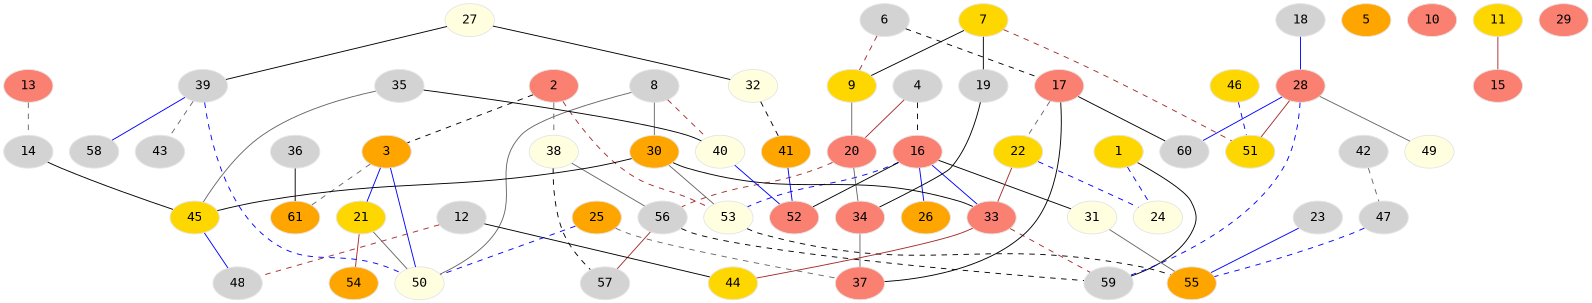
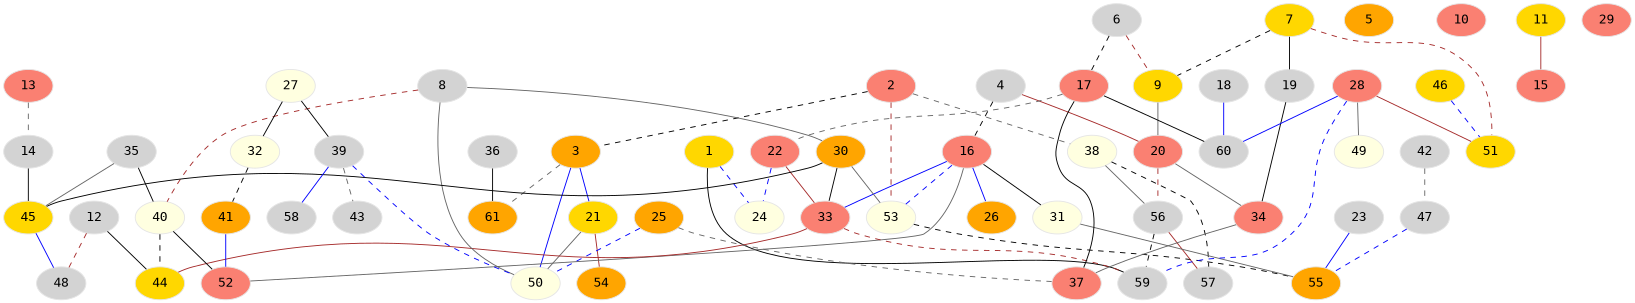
edge "7" -- "9": style solid -> dashed
edge "18" -- "28": now "18" -- "60"
node "22": fillcolor gold -> salmon
edge "40" -- "52": color blue -> black
edge "16" -- "52": color black -> gray40
edge "40" -- "44": added
